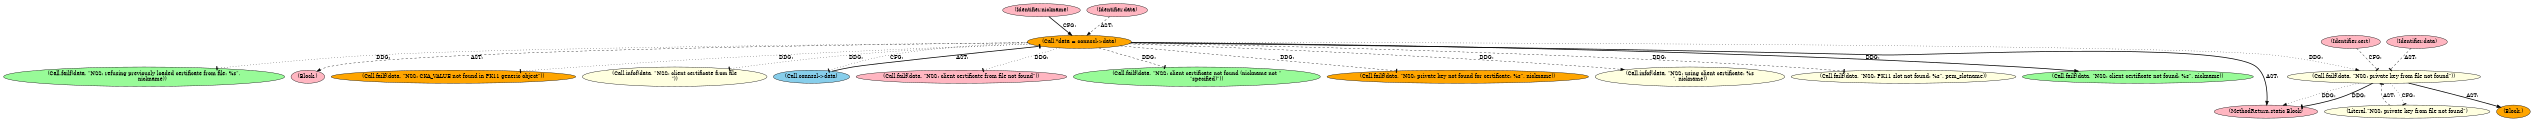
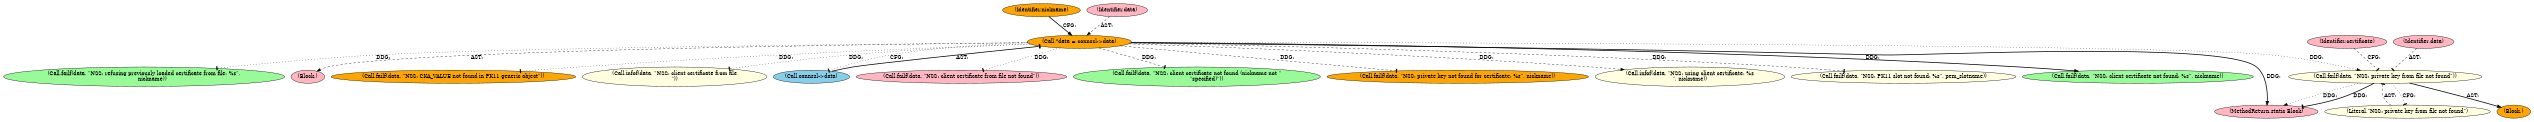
node "(Identifier,nickname)": fillcolor lightpink -> orange
node "(Identifier,cert)": label "(Identifier,cert)" -> "(Identifier,certificate)"
edge "(Call,*data = connssl->data)" -> "(MethodReturn,static Block)": label "AST: " -> "DDG: "
